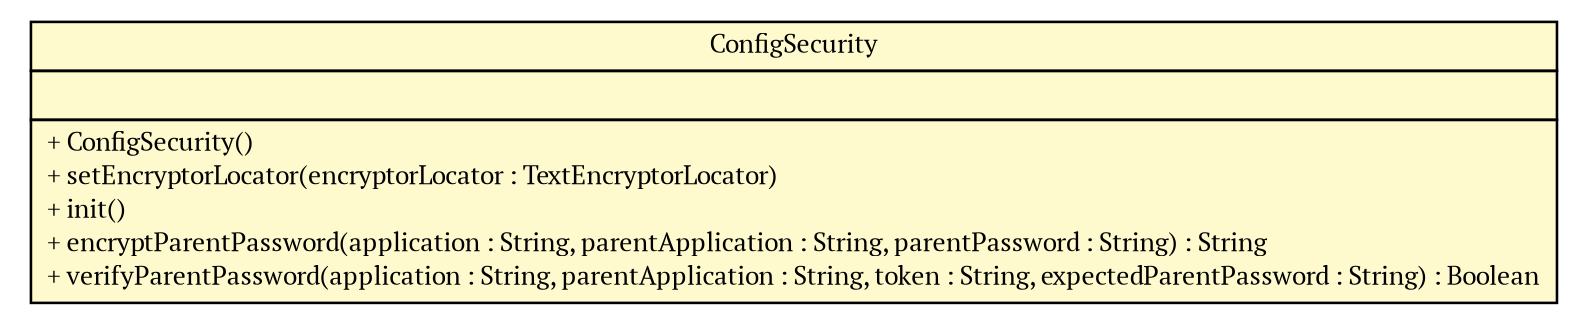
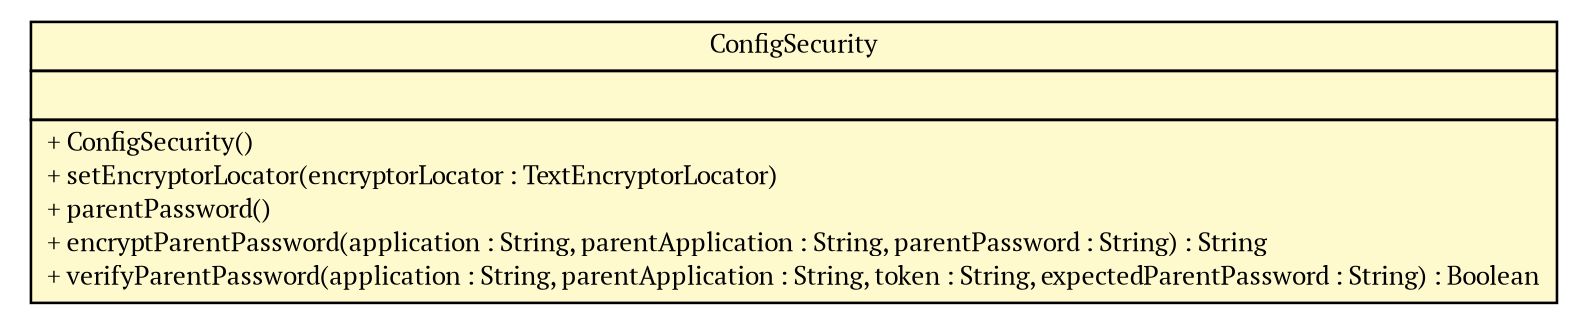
node "ConfigSecurity": text "+ init()" -> "+ parentPassword()"
